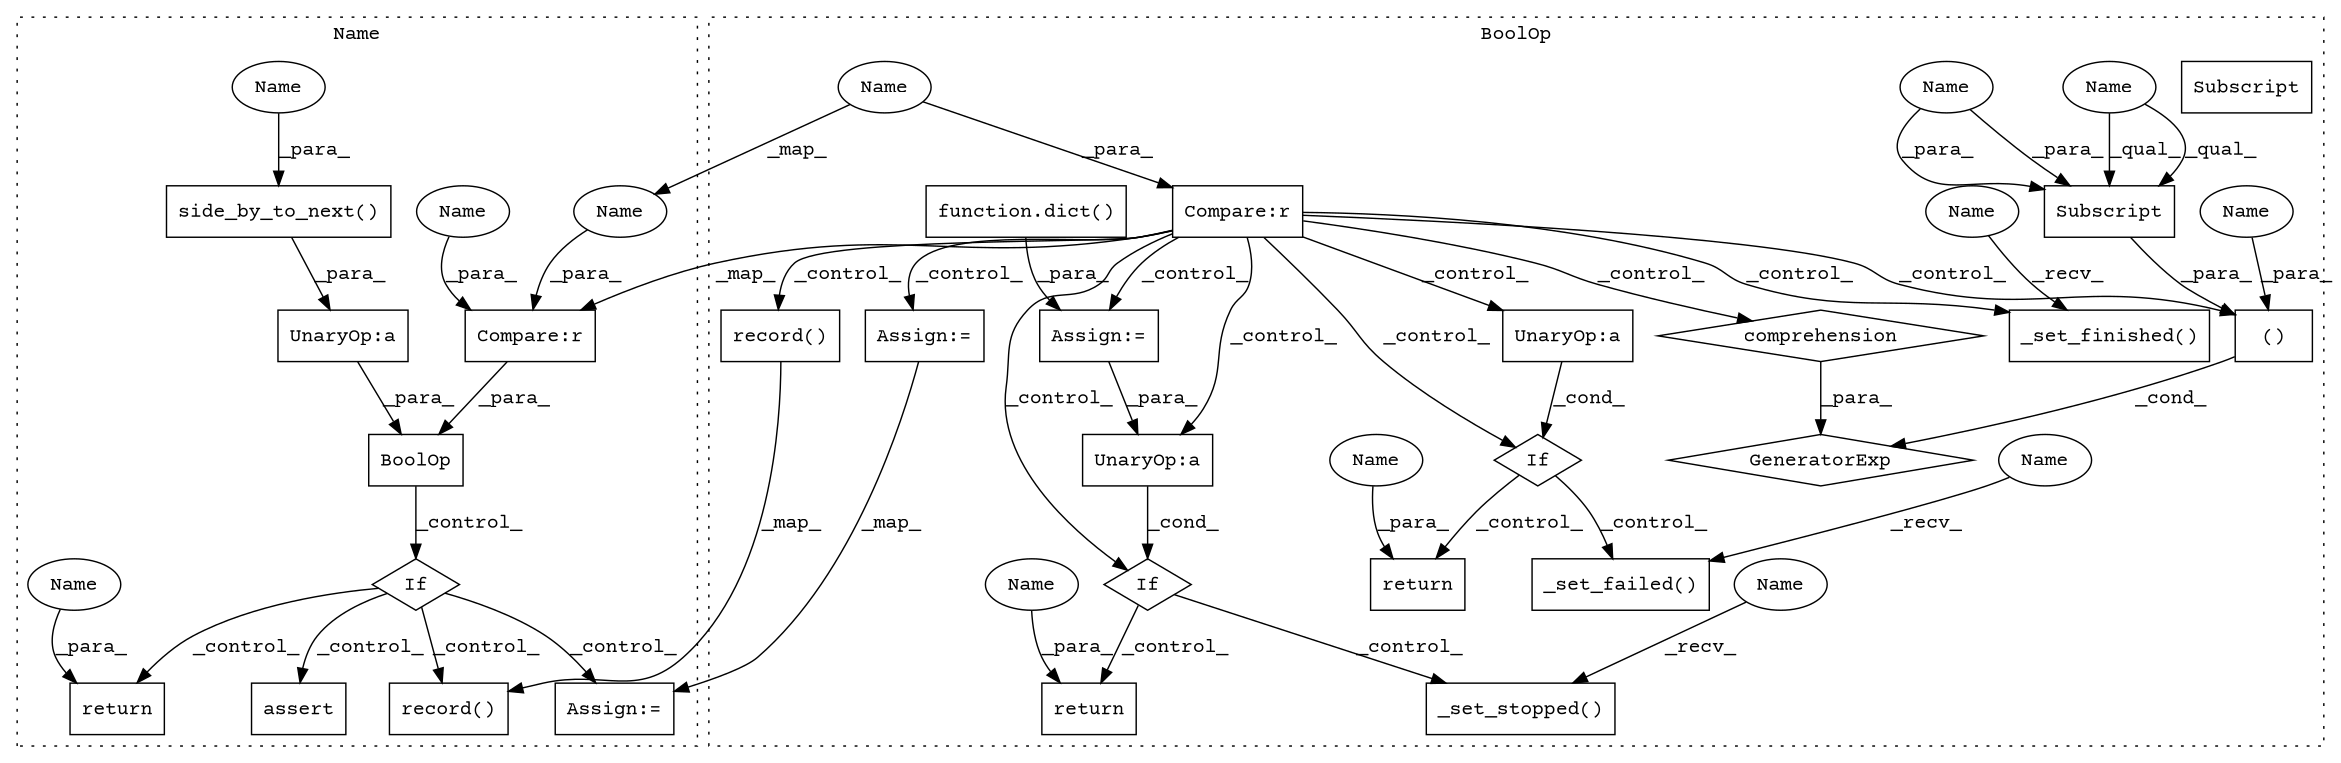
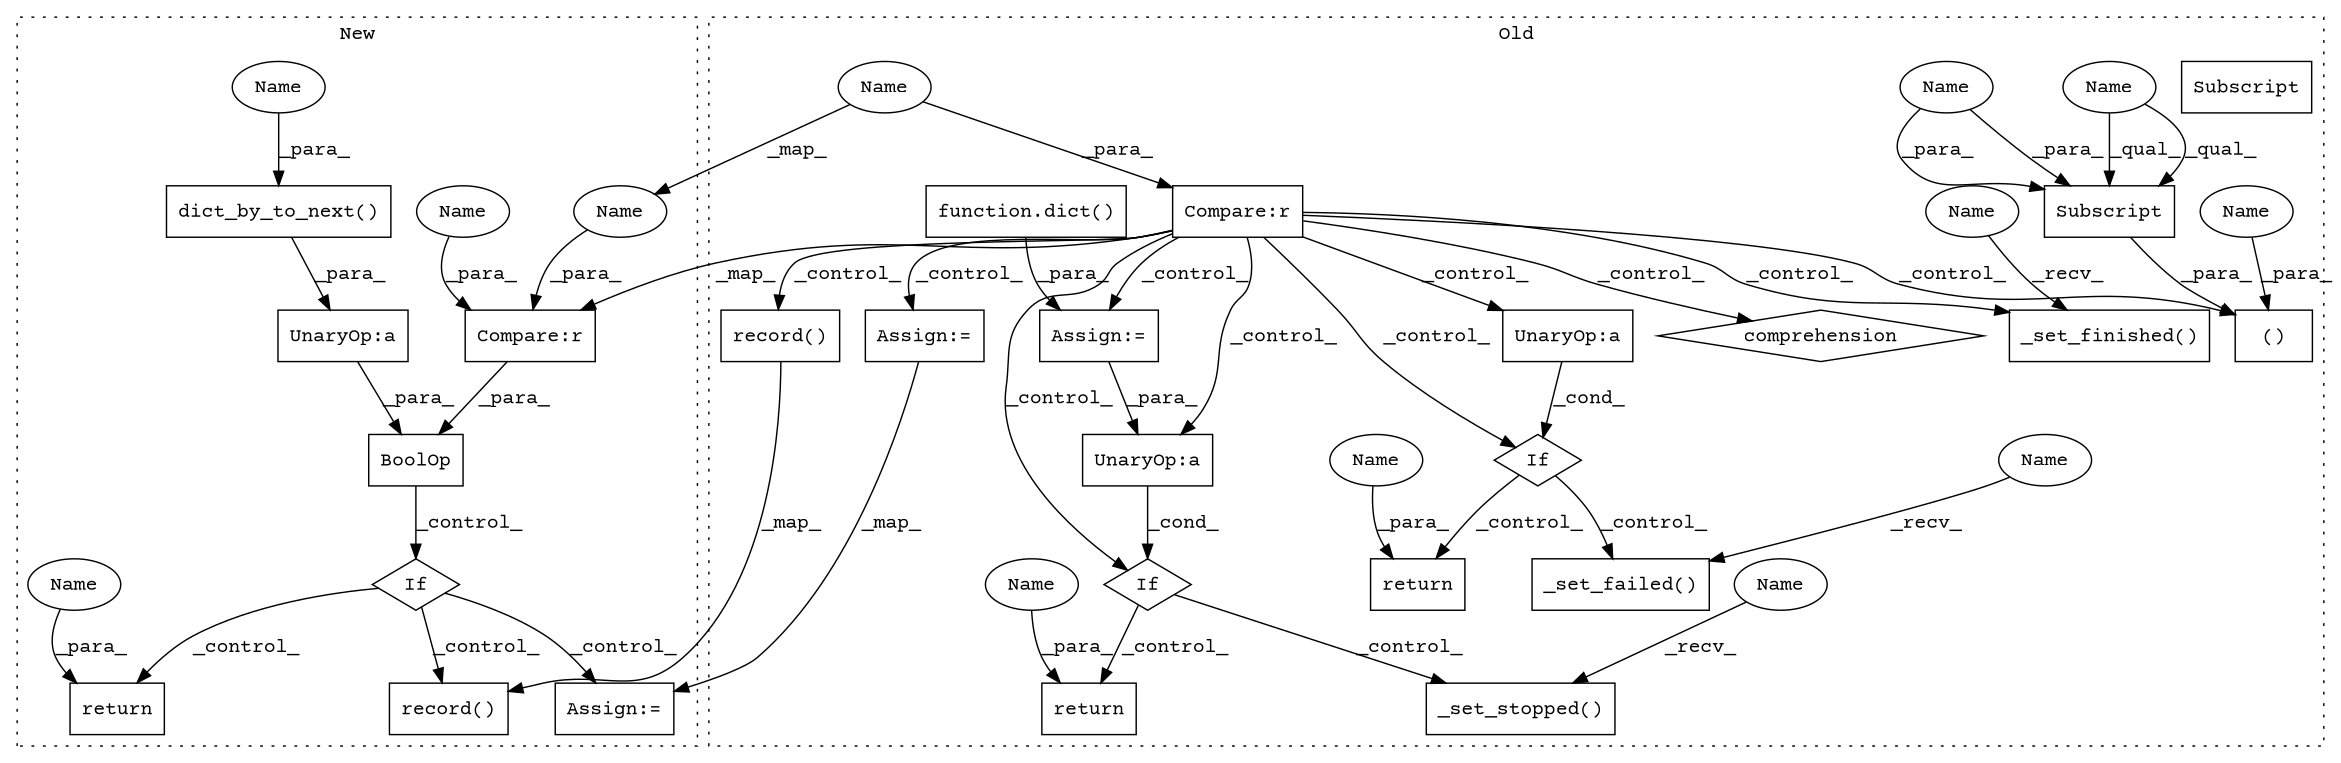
cluster "Name": label "Name" -> "New"
cluster "BoolOp": label "BoolOp" -> "Old"
node "side_by_to_next()": label "side_by_to_next()" -> "dict_by_to_next()"
node "GeneratorExp": removed
node "assert": removed
